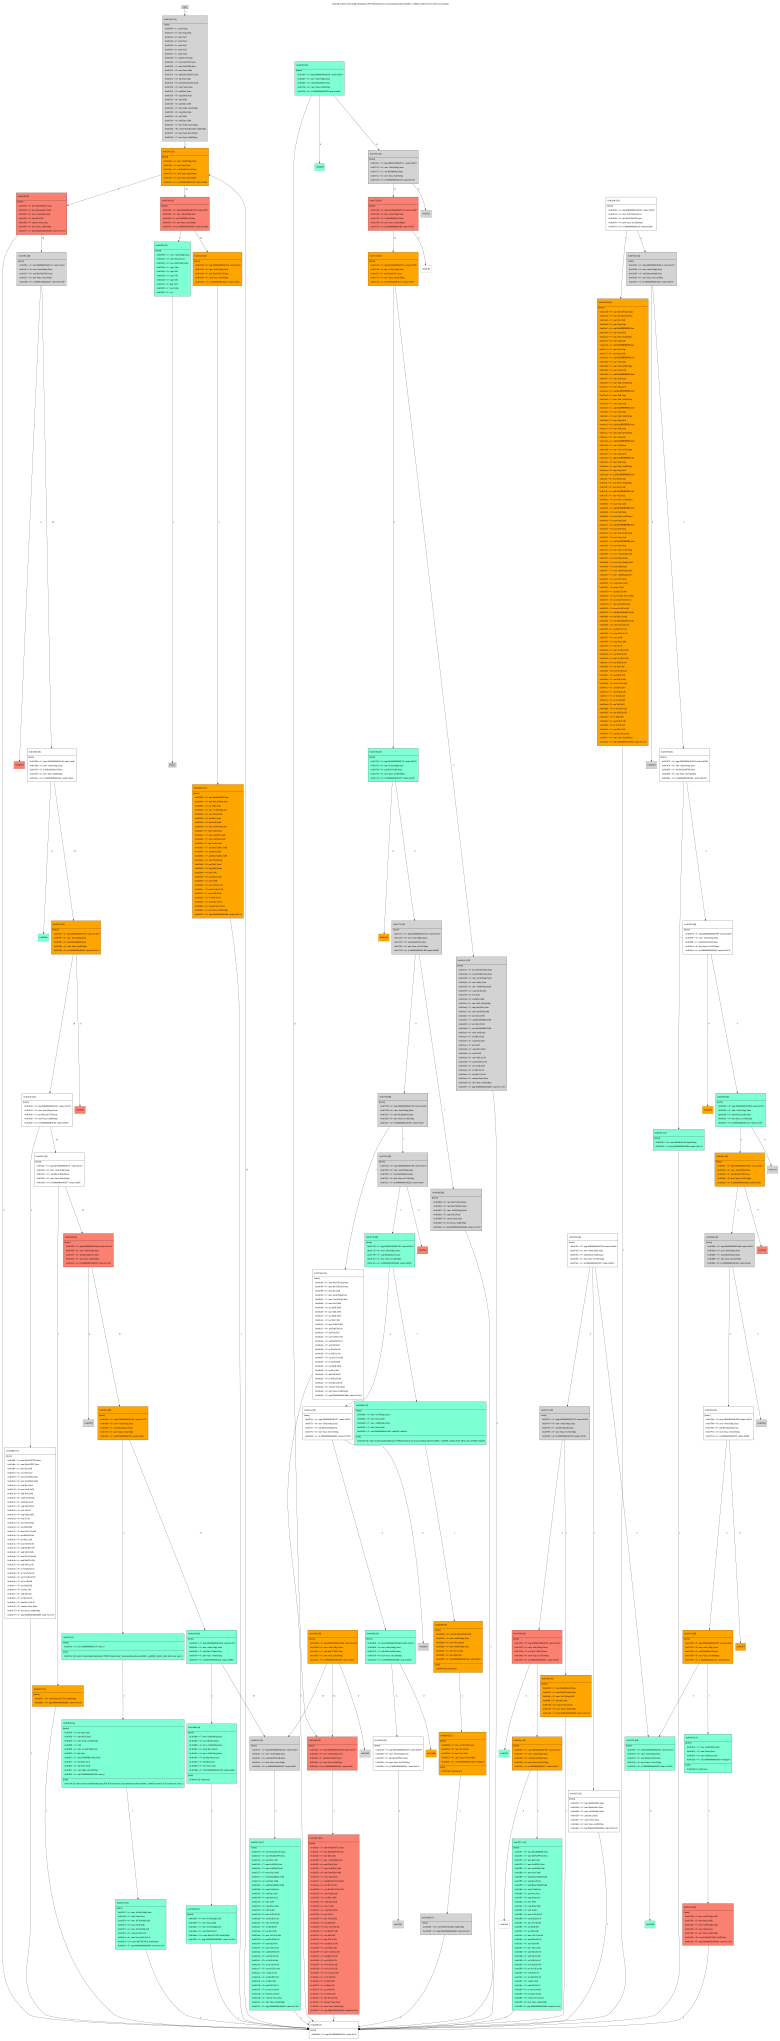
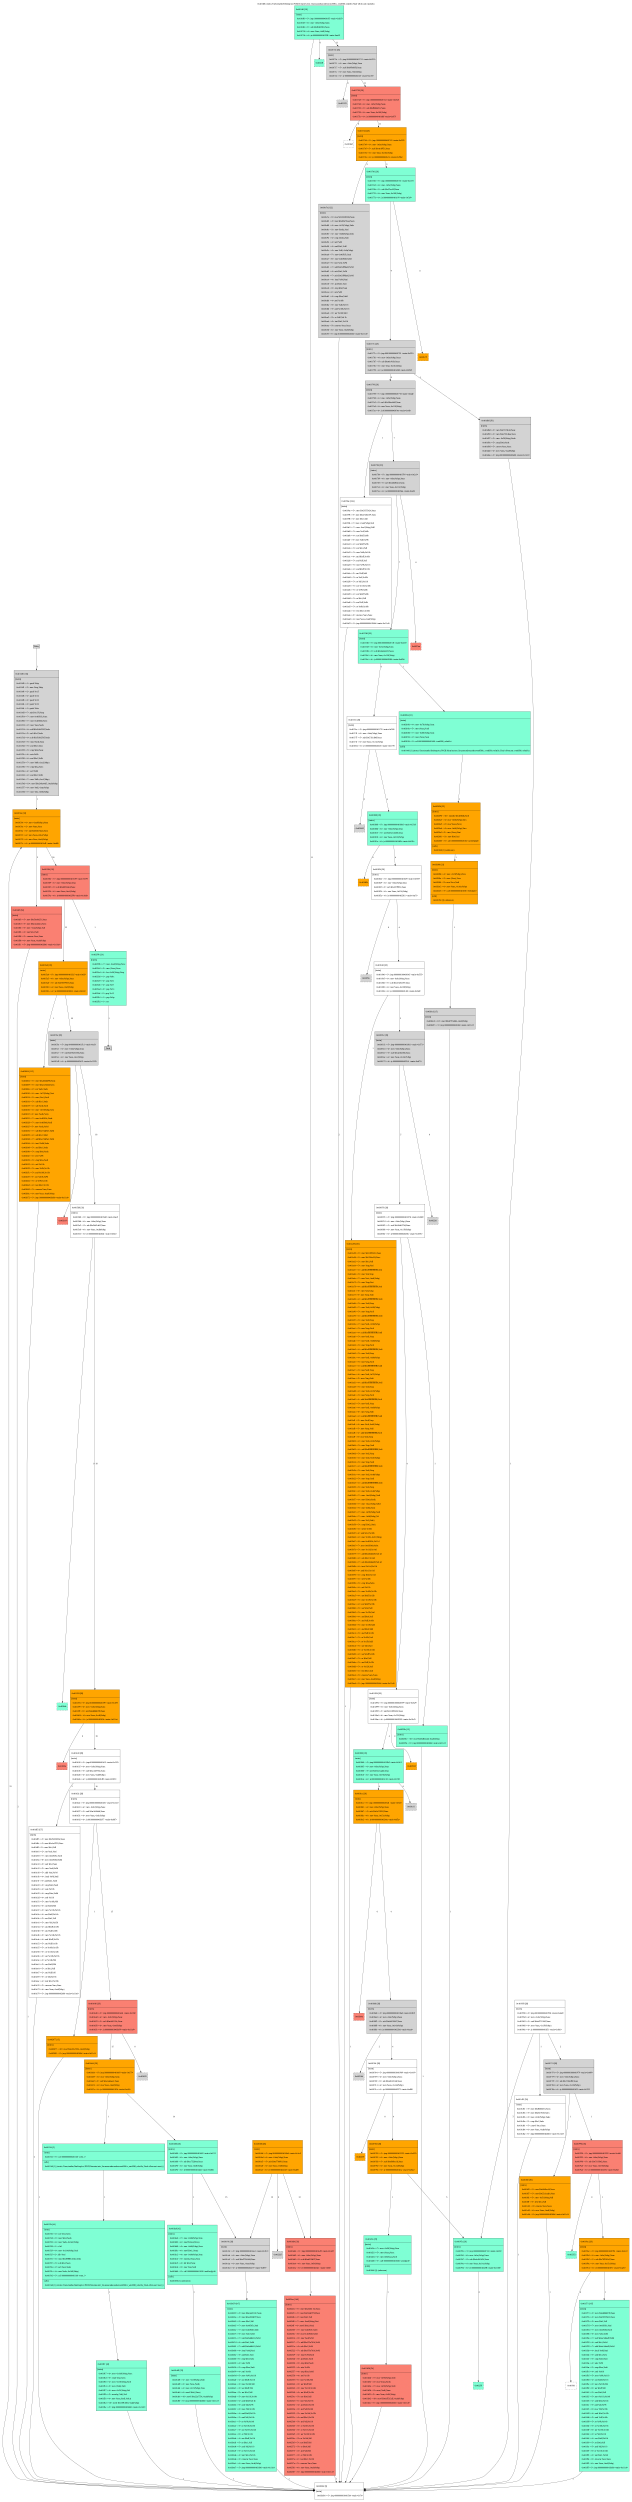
edge "0x401ef8 [30]" -> "0x4015bc [28]": now "0x4015a0 [28]" -> "0x4015bc [28]"
edge "0x401824 [28]" -> "0x401840 [28]": added, label "6"
